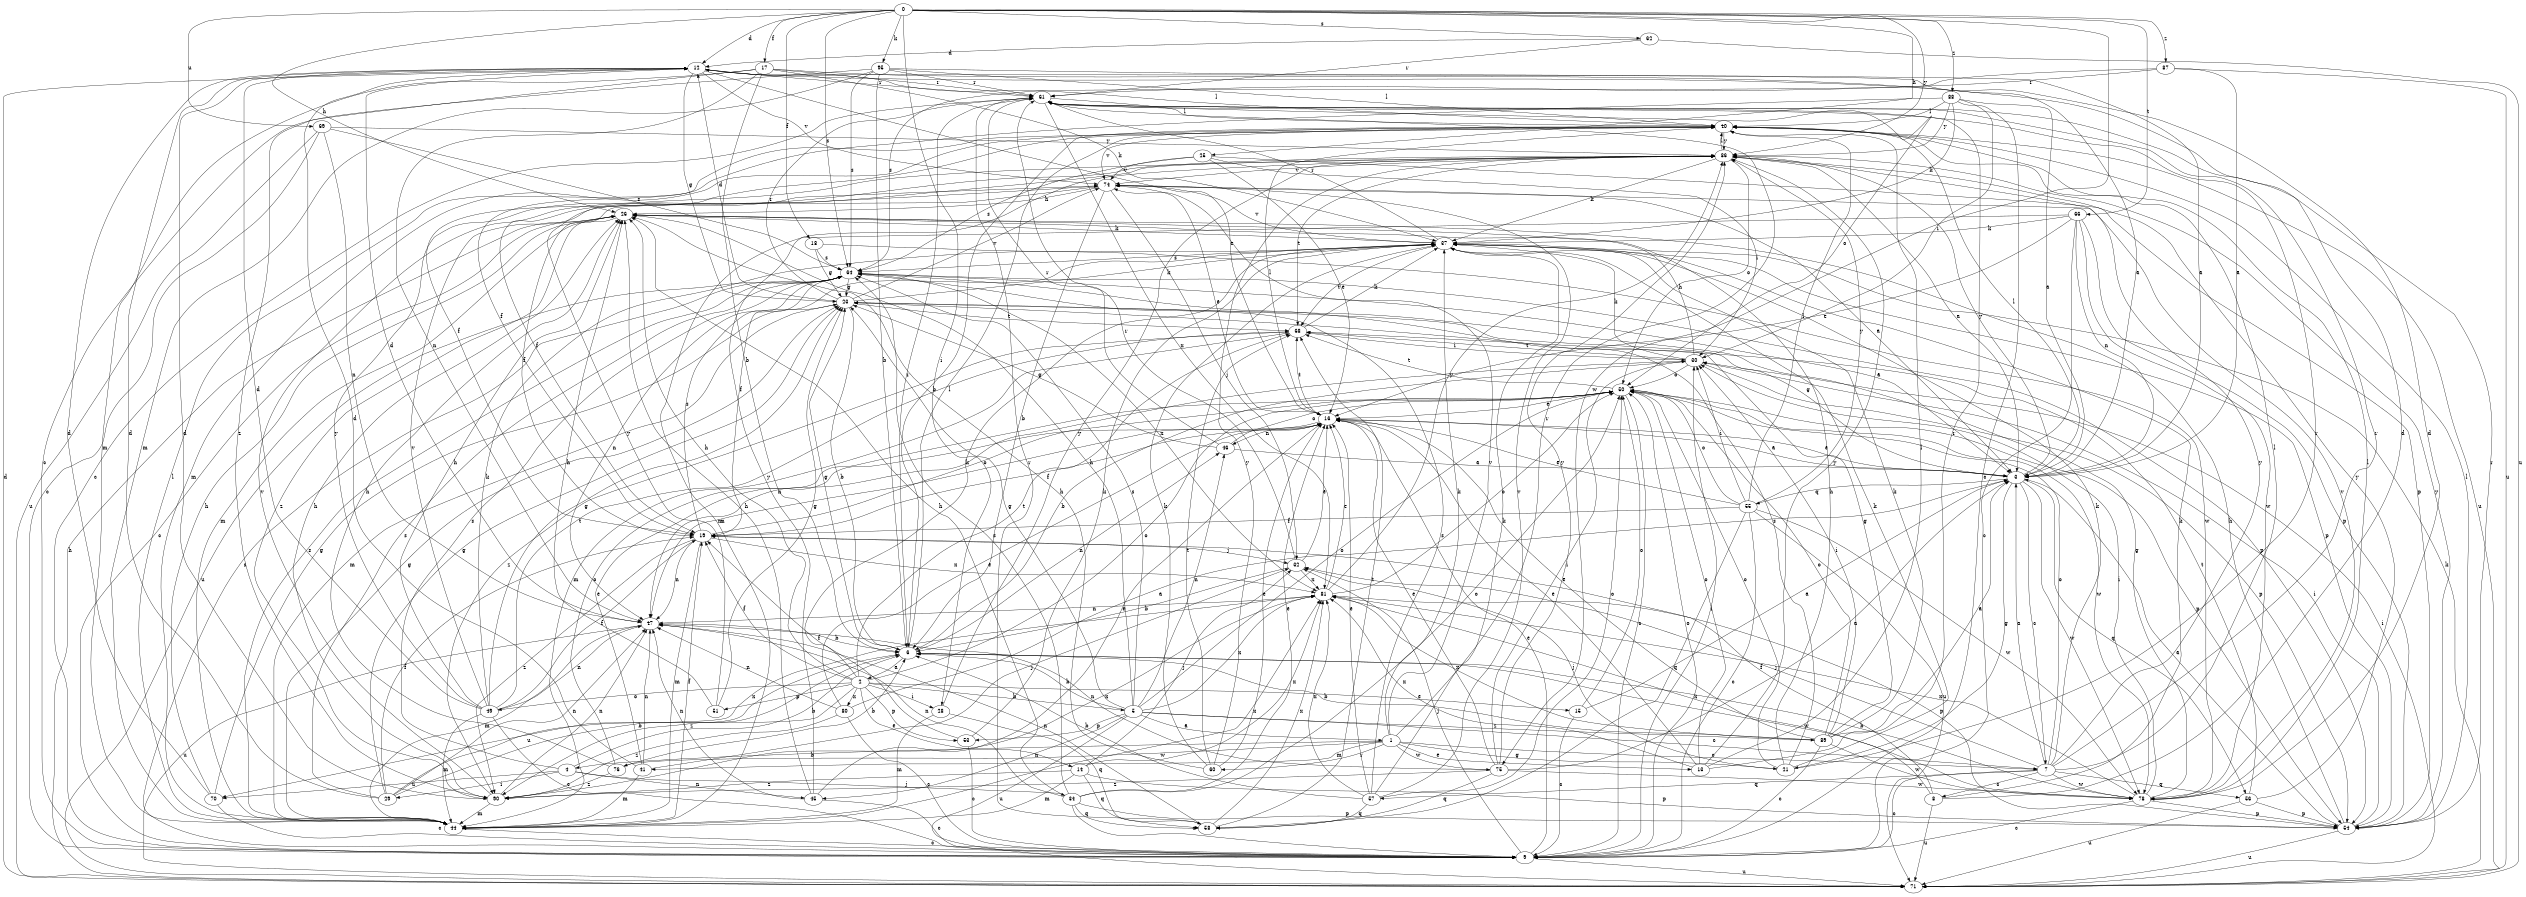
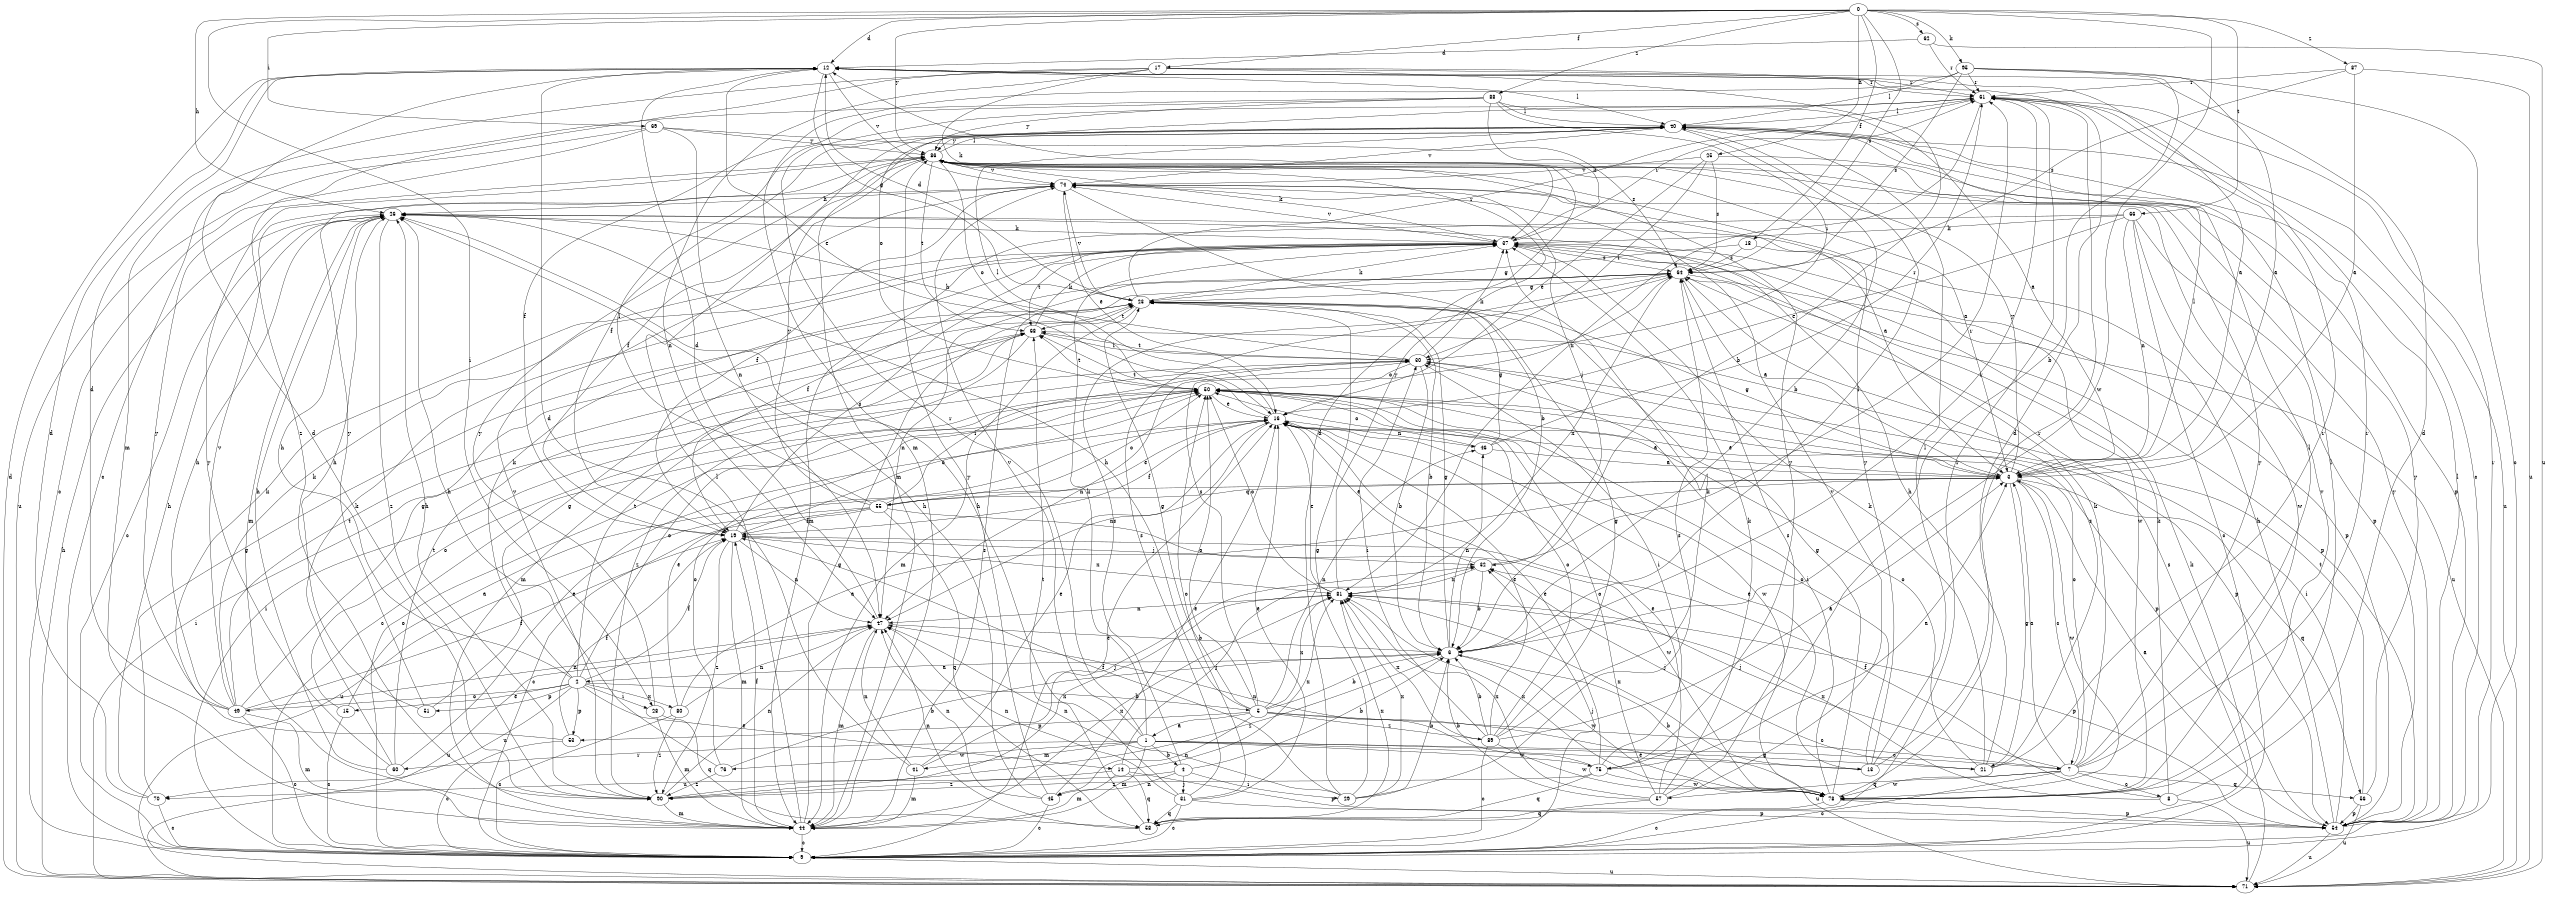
edge "0" -> "69": label "u" -> "i"
node "34": label "34" -> "31"
edge "1" -> "44": added, label "m"
